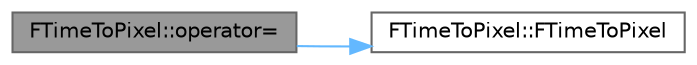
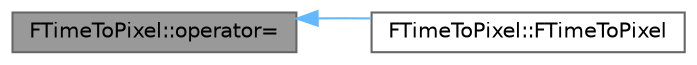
edge "FTimeToPixel::operator=" -> "FTimeToPixel::FTimeToPixel": reversed
